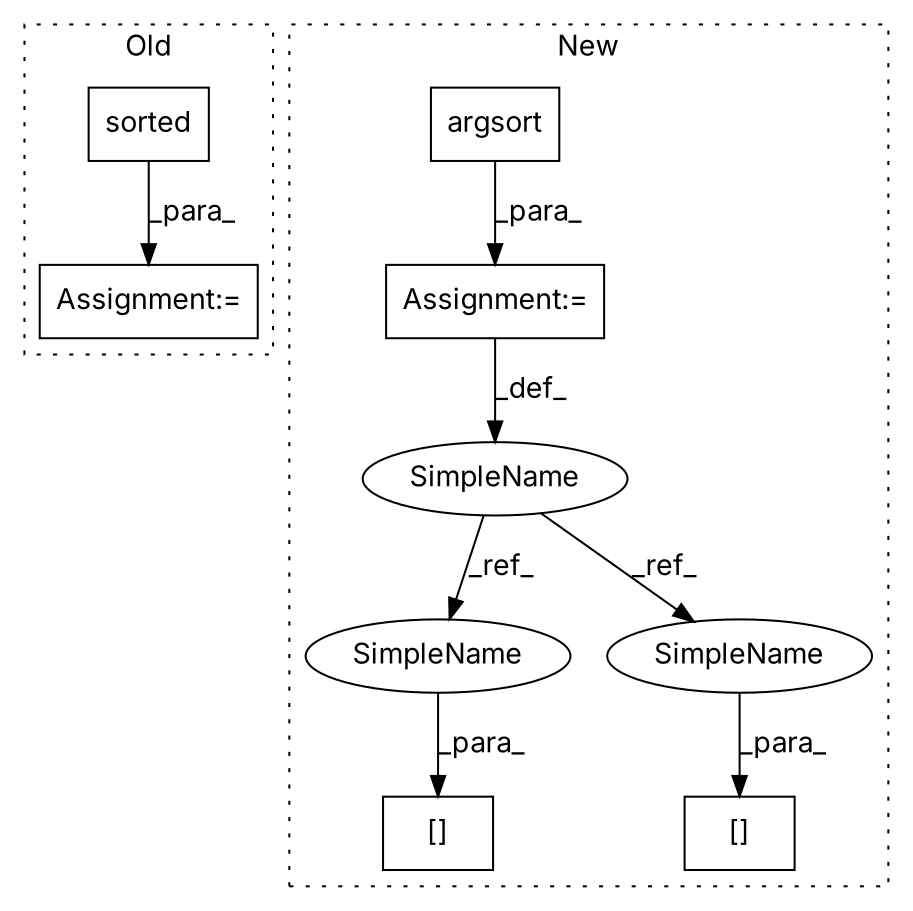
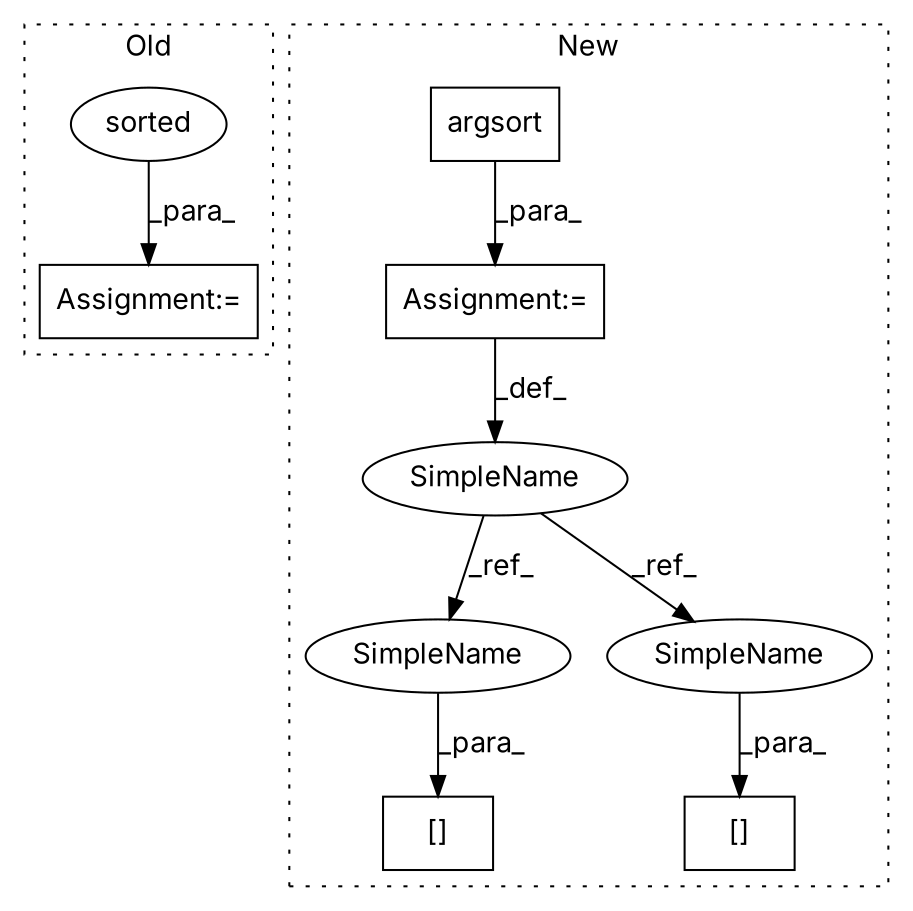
node "sorted": shape box -> ellipse
